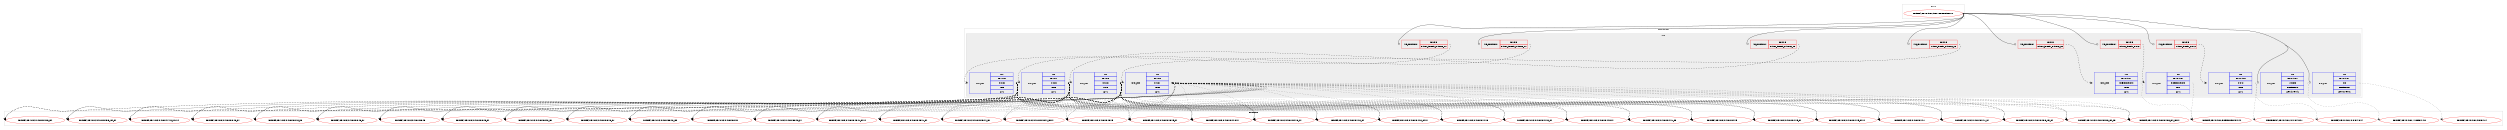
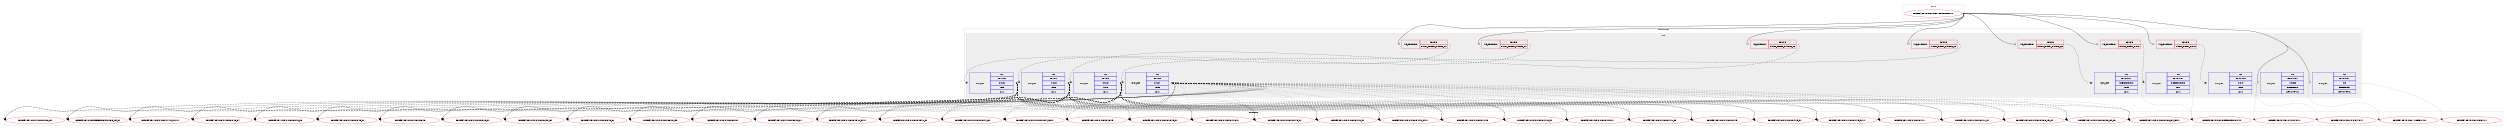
node "portage://dev-lang/python-3.13.0_rc2_p1": label "portage://dev-lang/python-3.13.0_rc2_p1" -> "portage://dev-lang/exceptiongroup-3.13.0_rc2_p1"
node "greaterequal://dev-python/pypy3-7.3.16": label "greaterequal://dev-python/pypy3-7.3.16" -> "portage://dev-python/pypy3-7.3.16"
